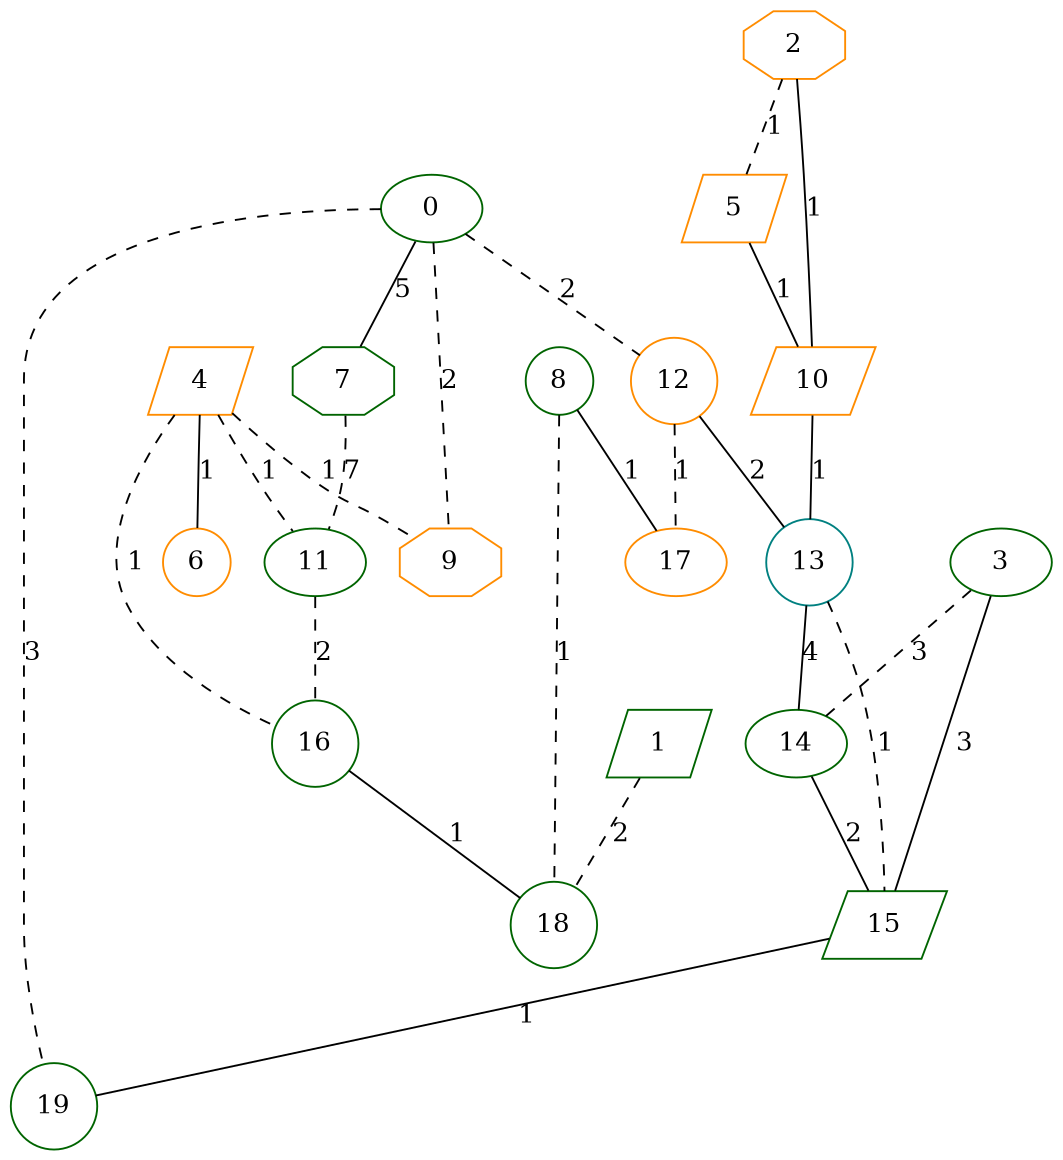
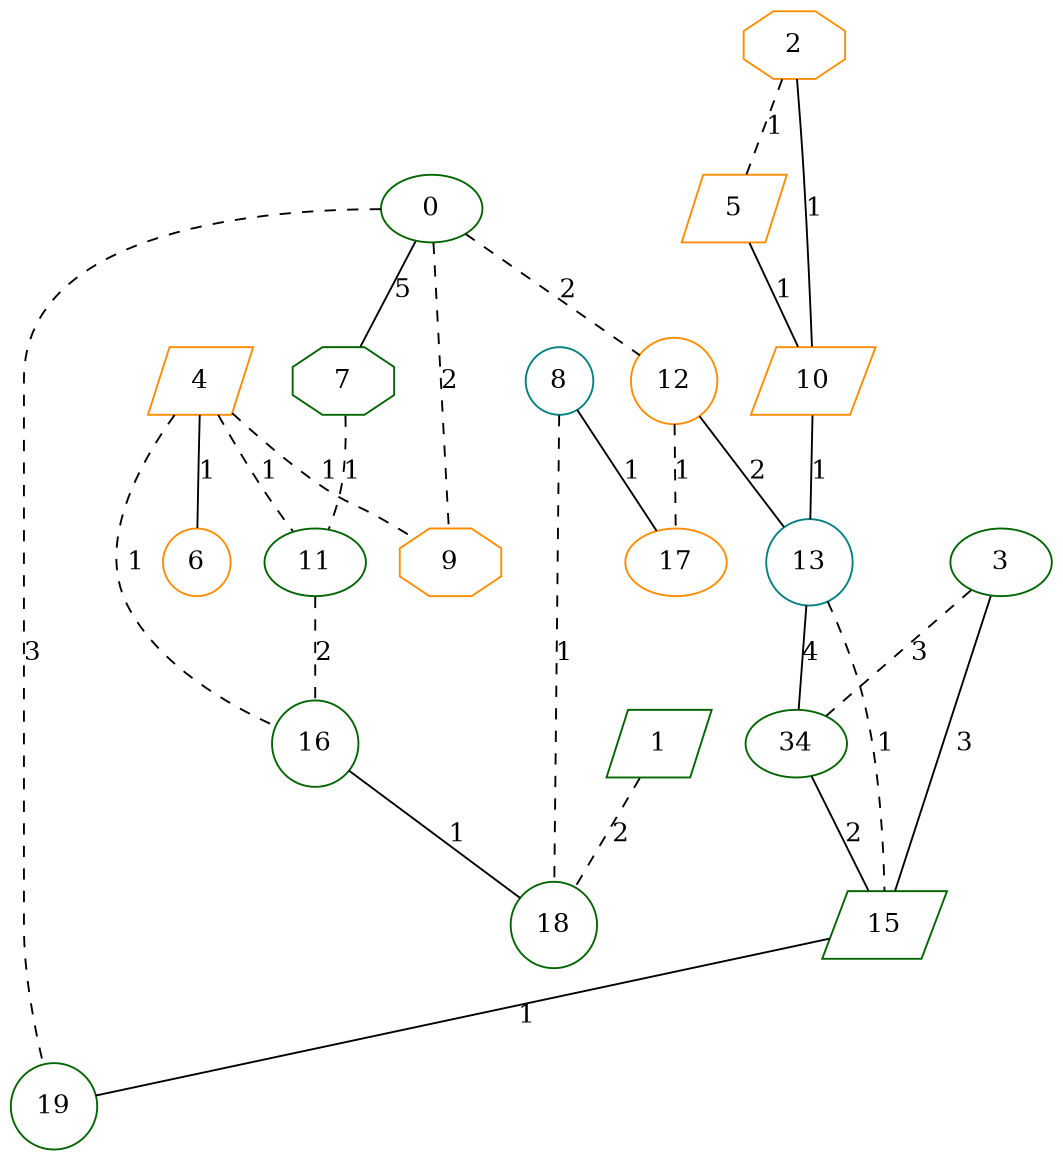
node "8": color darkgreen -> teal
edge "7" -- "11": label "7" -> "1"
node "14": label "14" -> "34"
